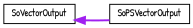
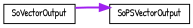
edge "SoPSVectorOutput" -> "SoVectorOutput": reversed
